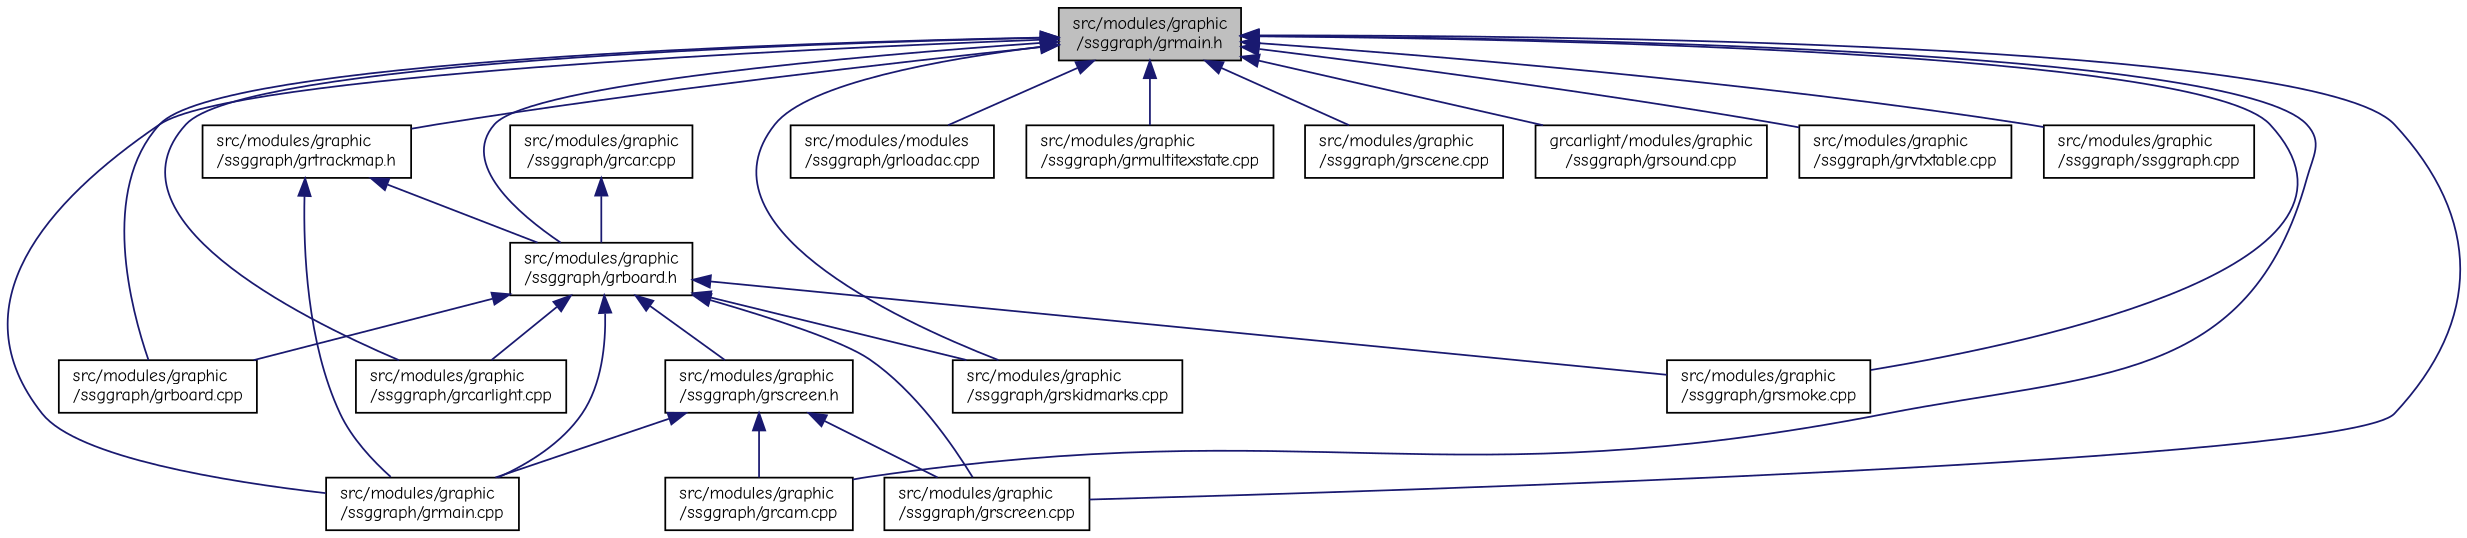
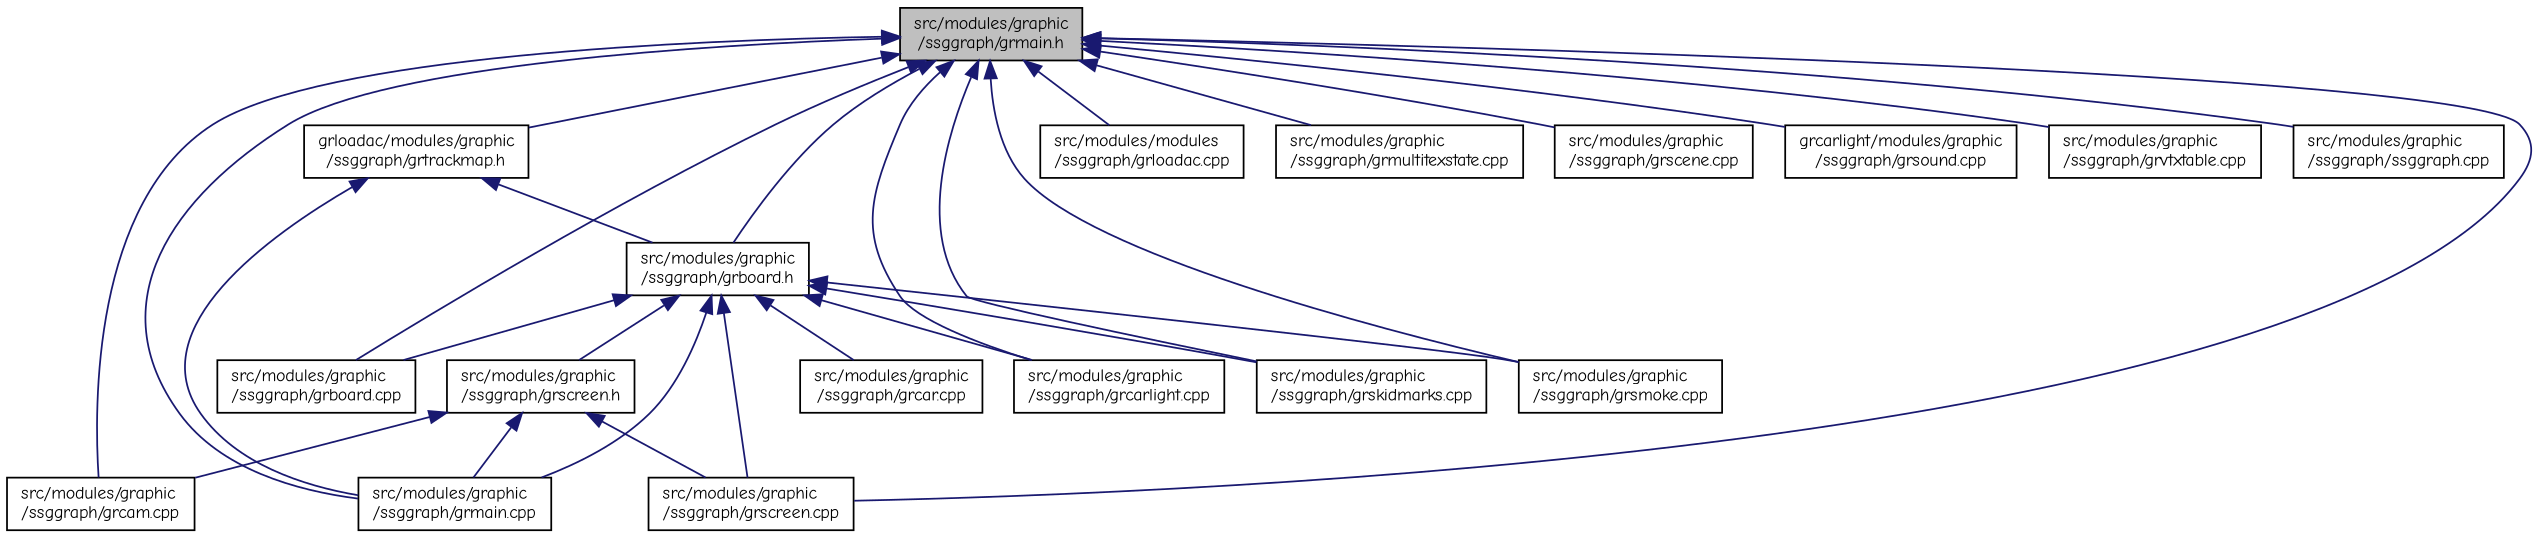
node "src/modules/graphic /ssggraph/grtrackmap.h": label "src/modules/graphic /ssggraph/grtrackmap.h" -> "grloadac/modules/graphic /ssggraph/grtrackmap.h"
edge "src/modules/graphic /ssggraph/grboard.h" -> "src/modules/graphic /ssggraph/grcar.cpp": reversed
